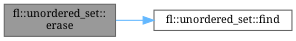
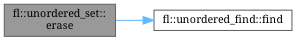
node "fl::unordered_set::find": label "fl::unordered_set::find" -> "fl::unordered_find::find"
